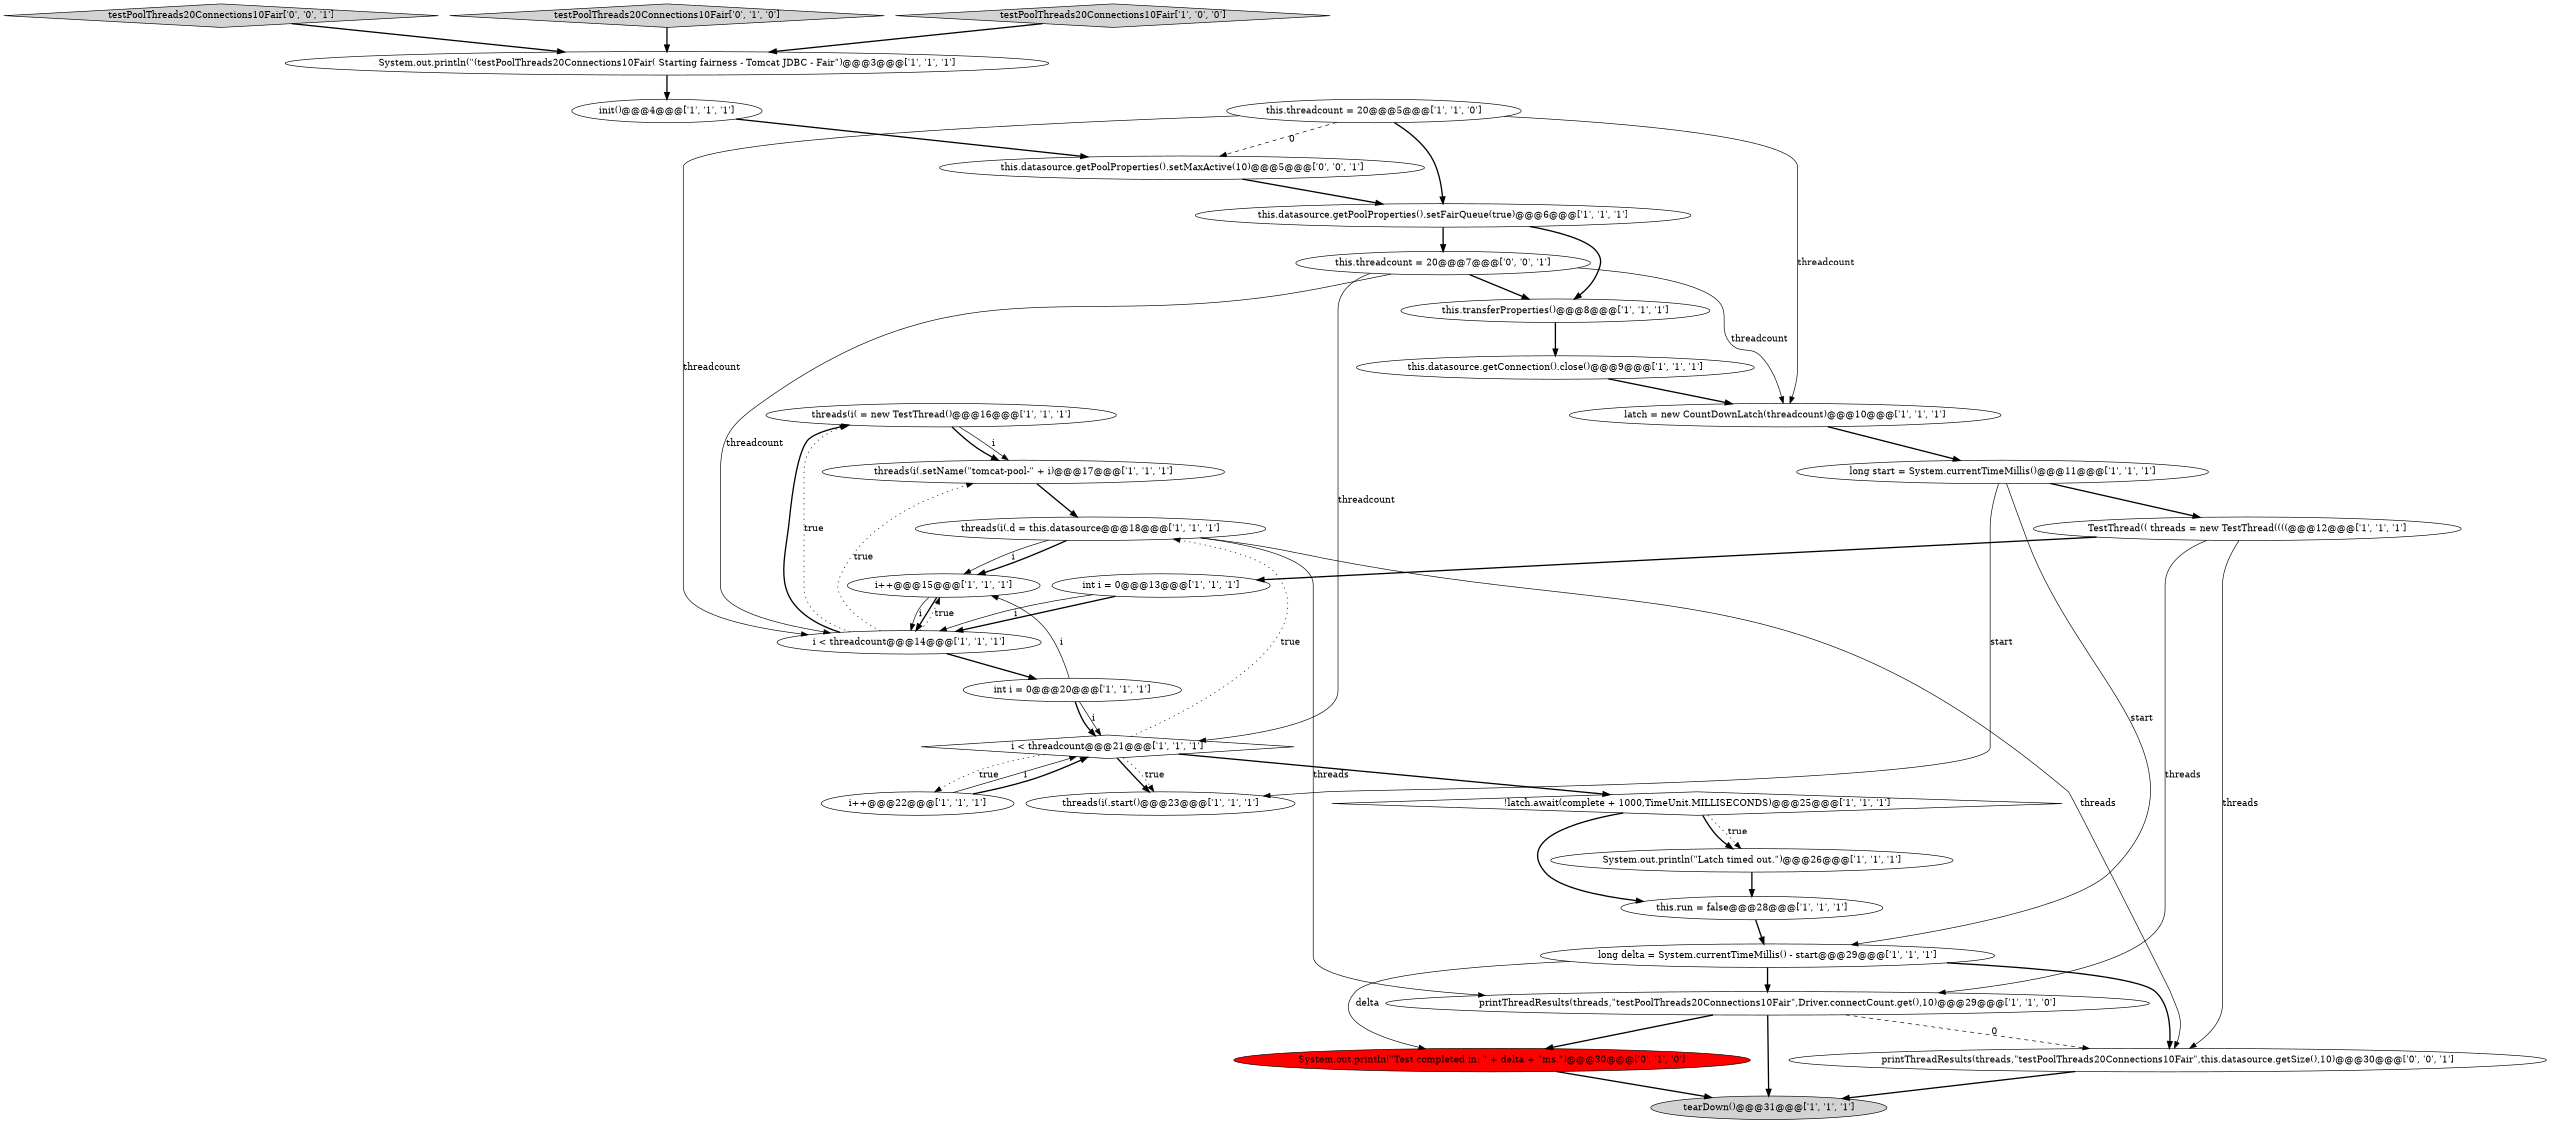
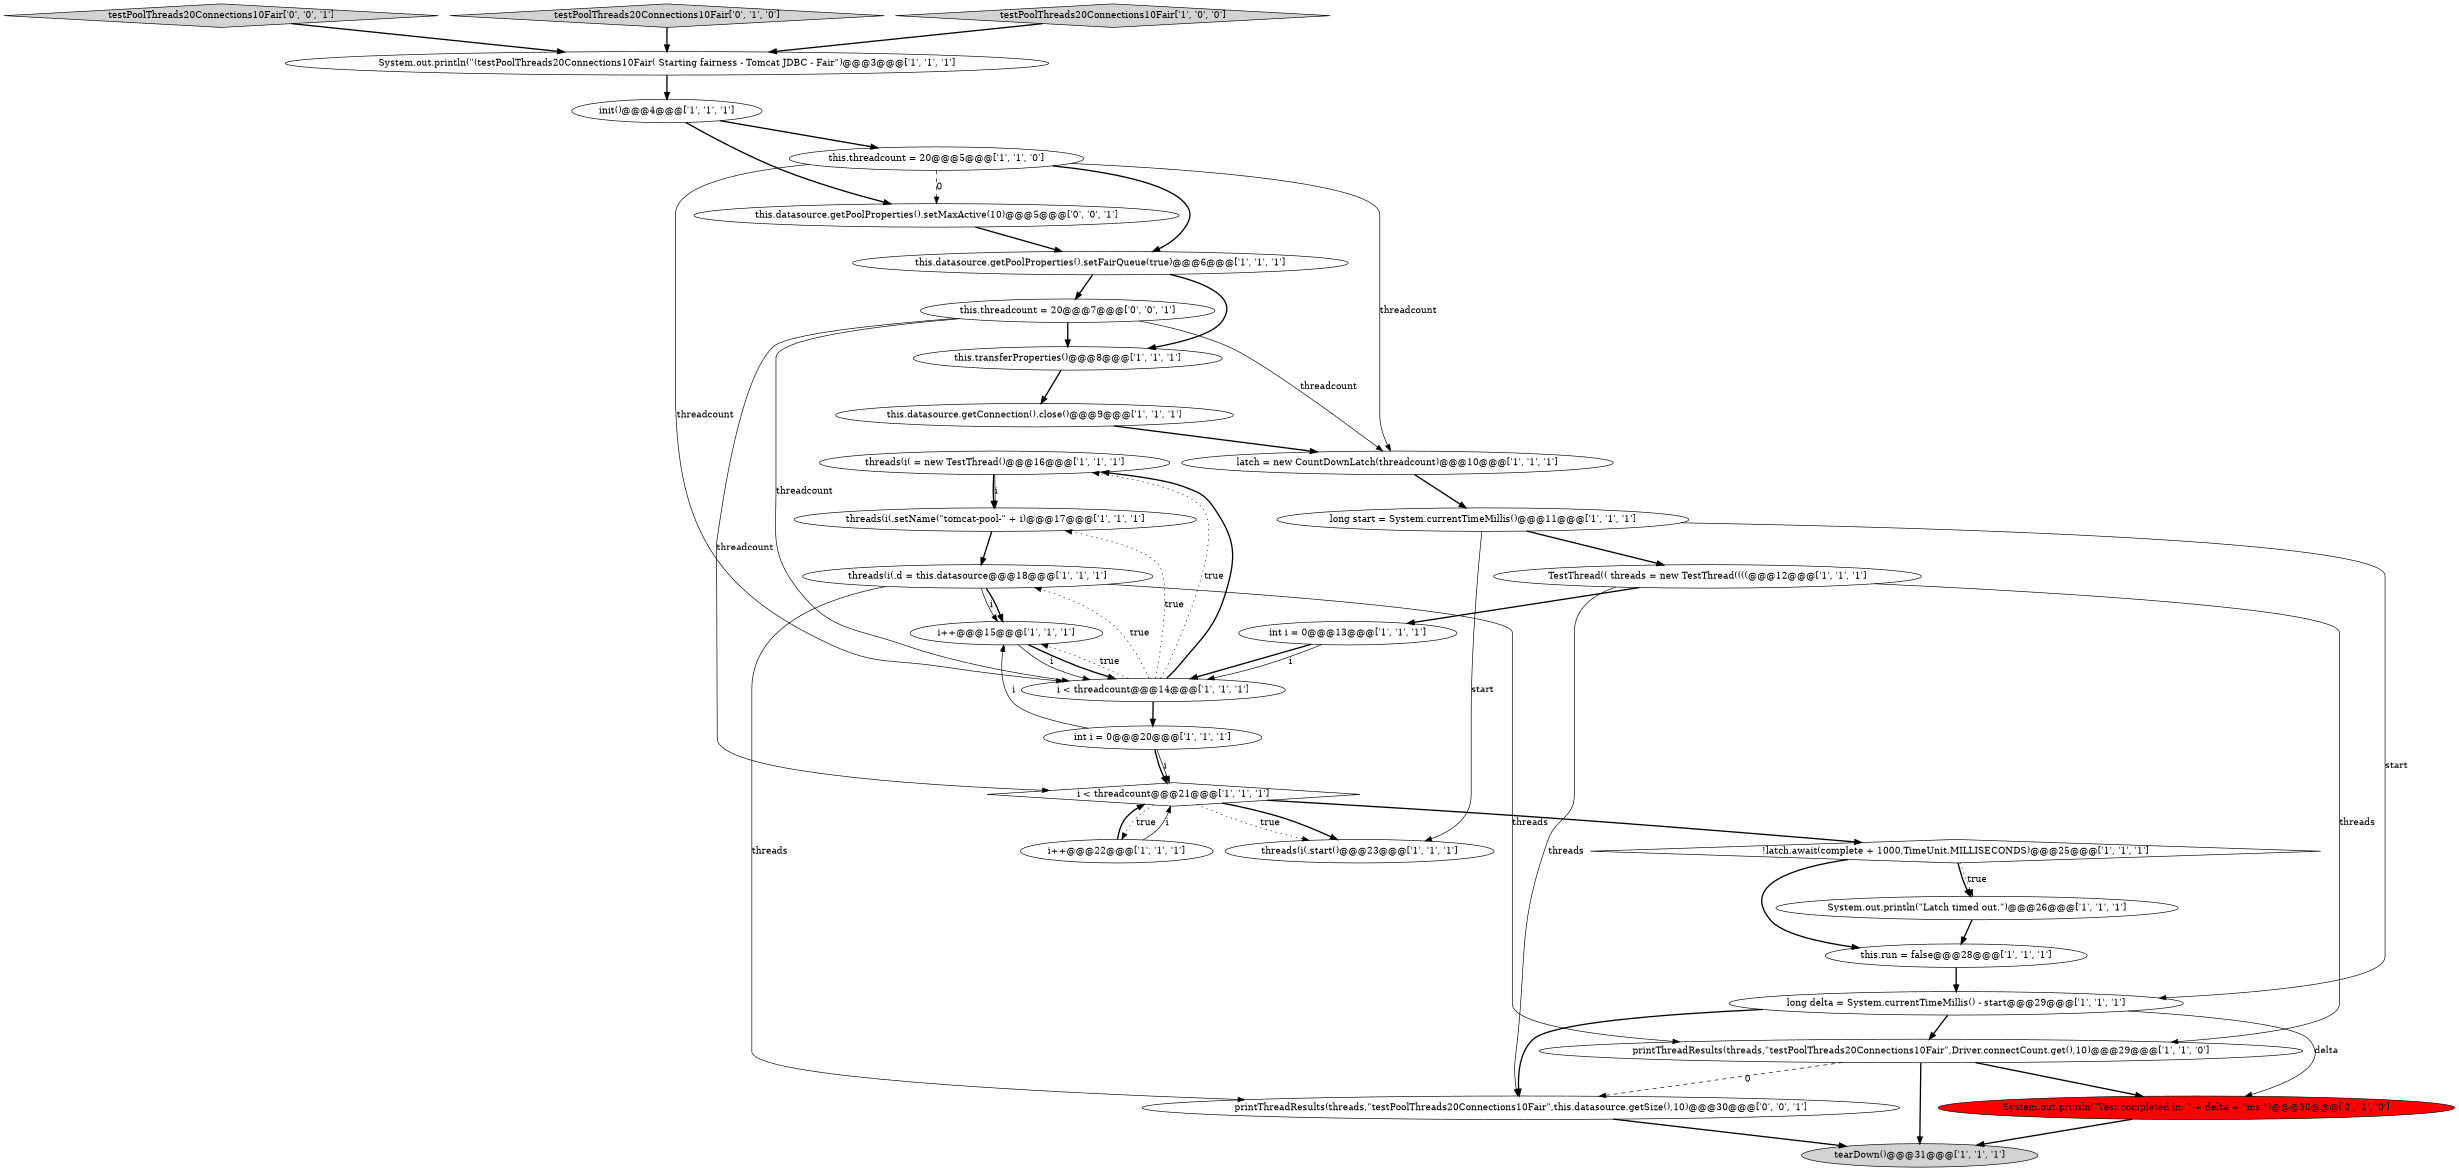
edge "init()@@@4@@@['1', '1', '1']" -> "this.threadcount = 20@@@5@@@['1', '1', '0']": added
edge "i < threadcount@@@21@@@['1', '1', '1']" -> "threads(i(.d = this.datasource@@@18@@@['1', '1', '1']": now "i < threadcount@@@14@@@['1', '1', '1']" -> "threads(i(.d = this.datasource@@@18@@@['1', '1', '1']"
